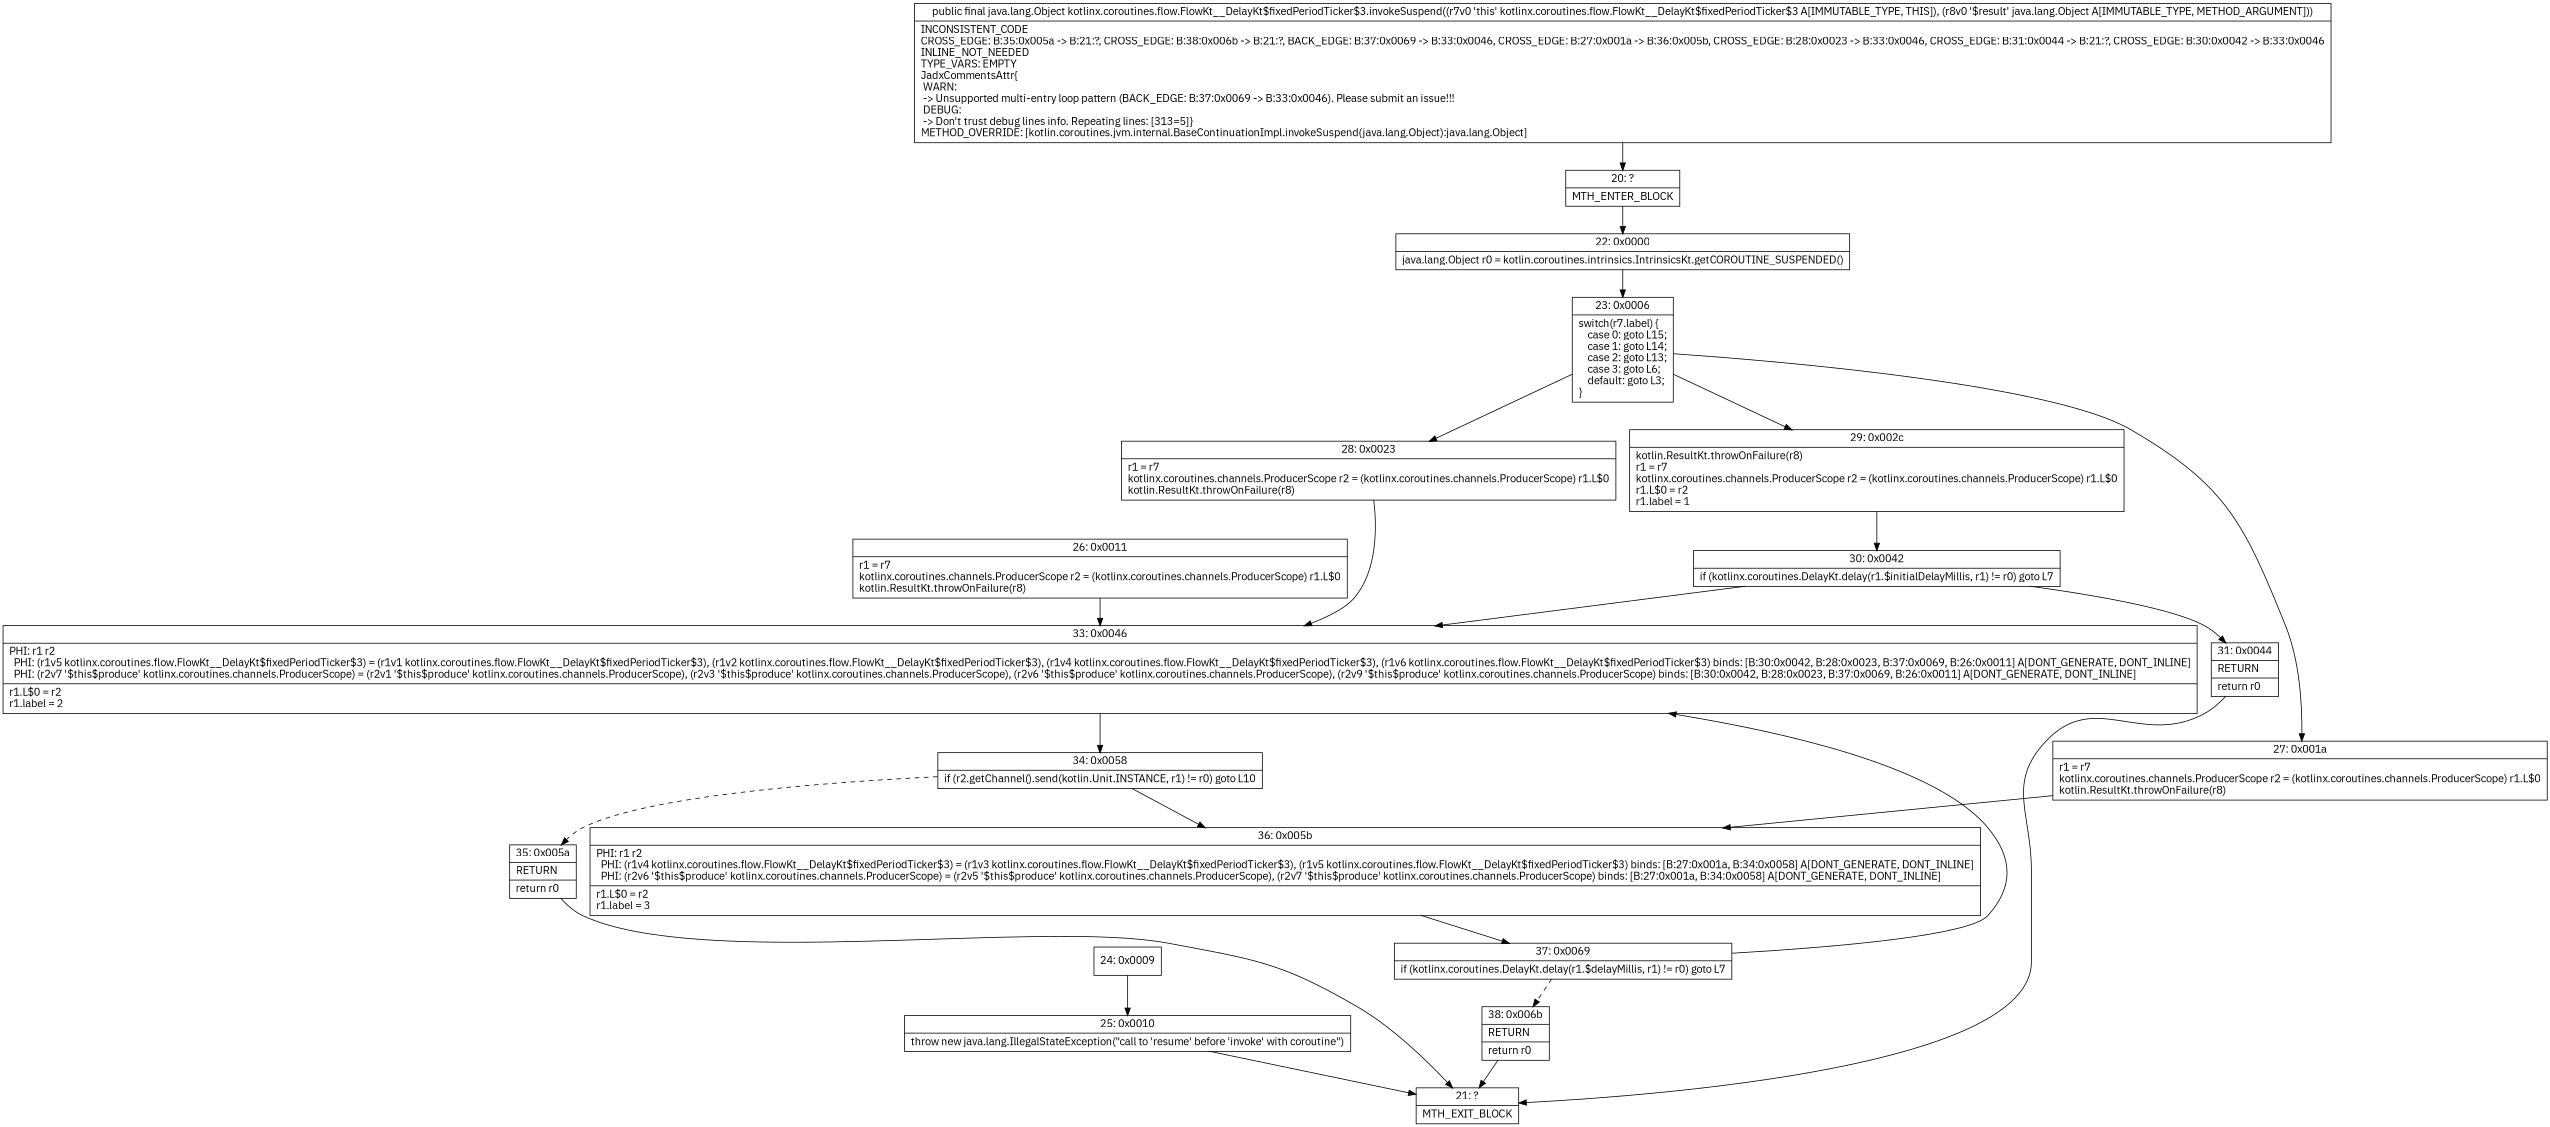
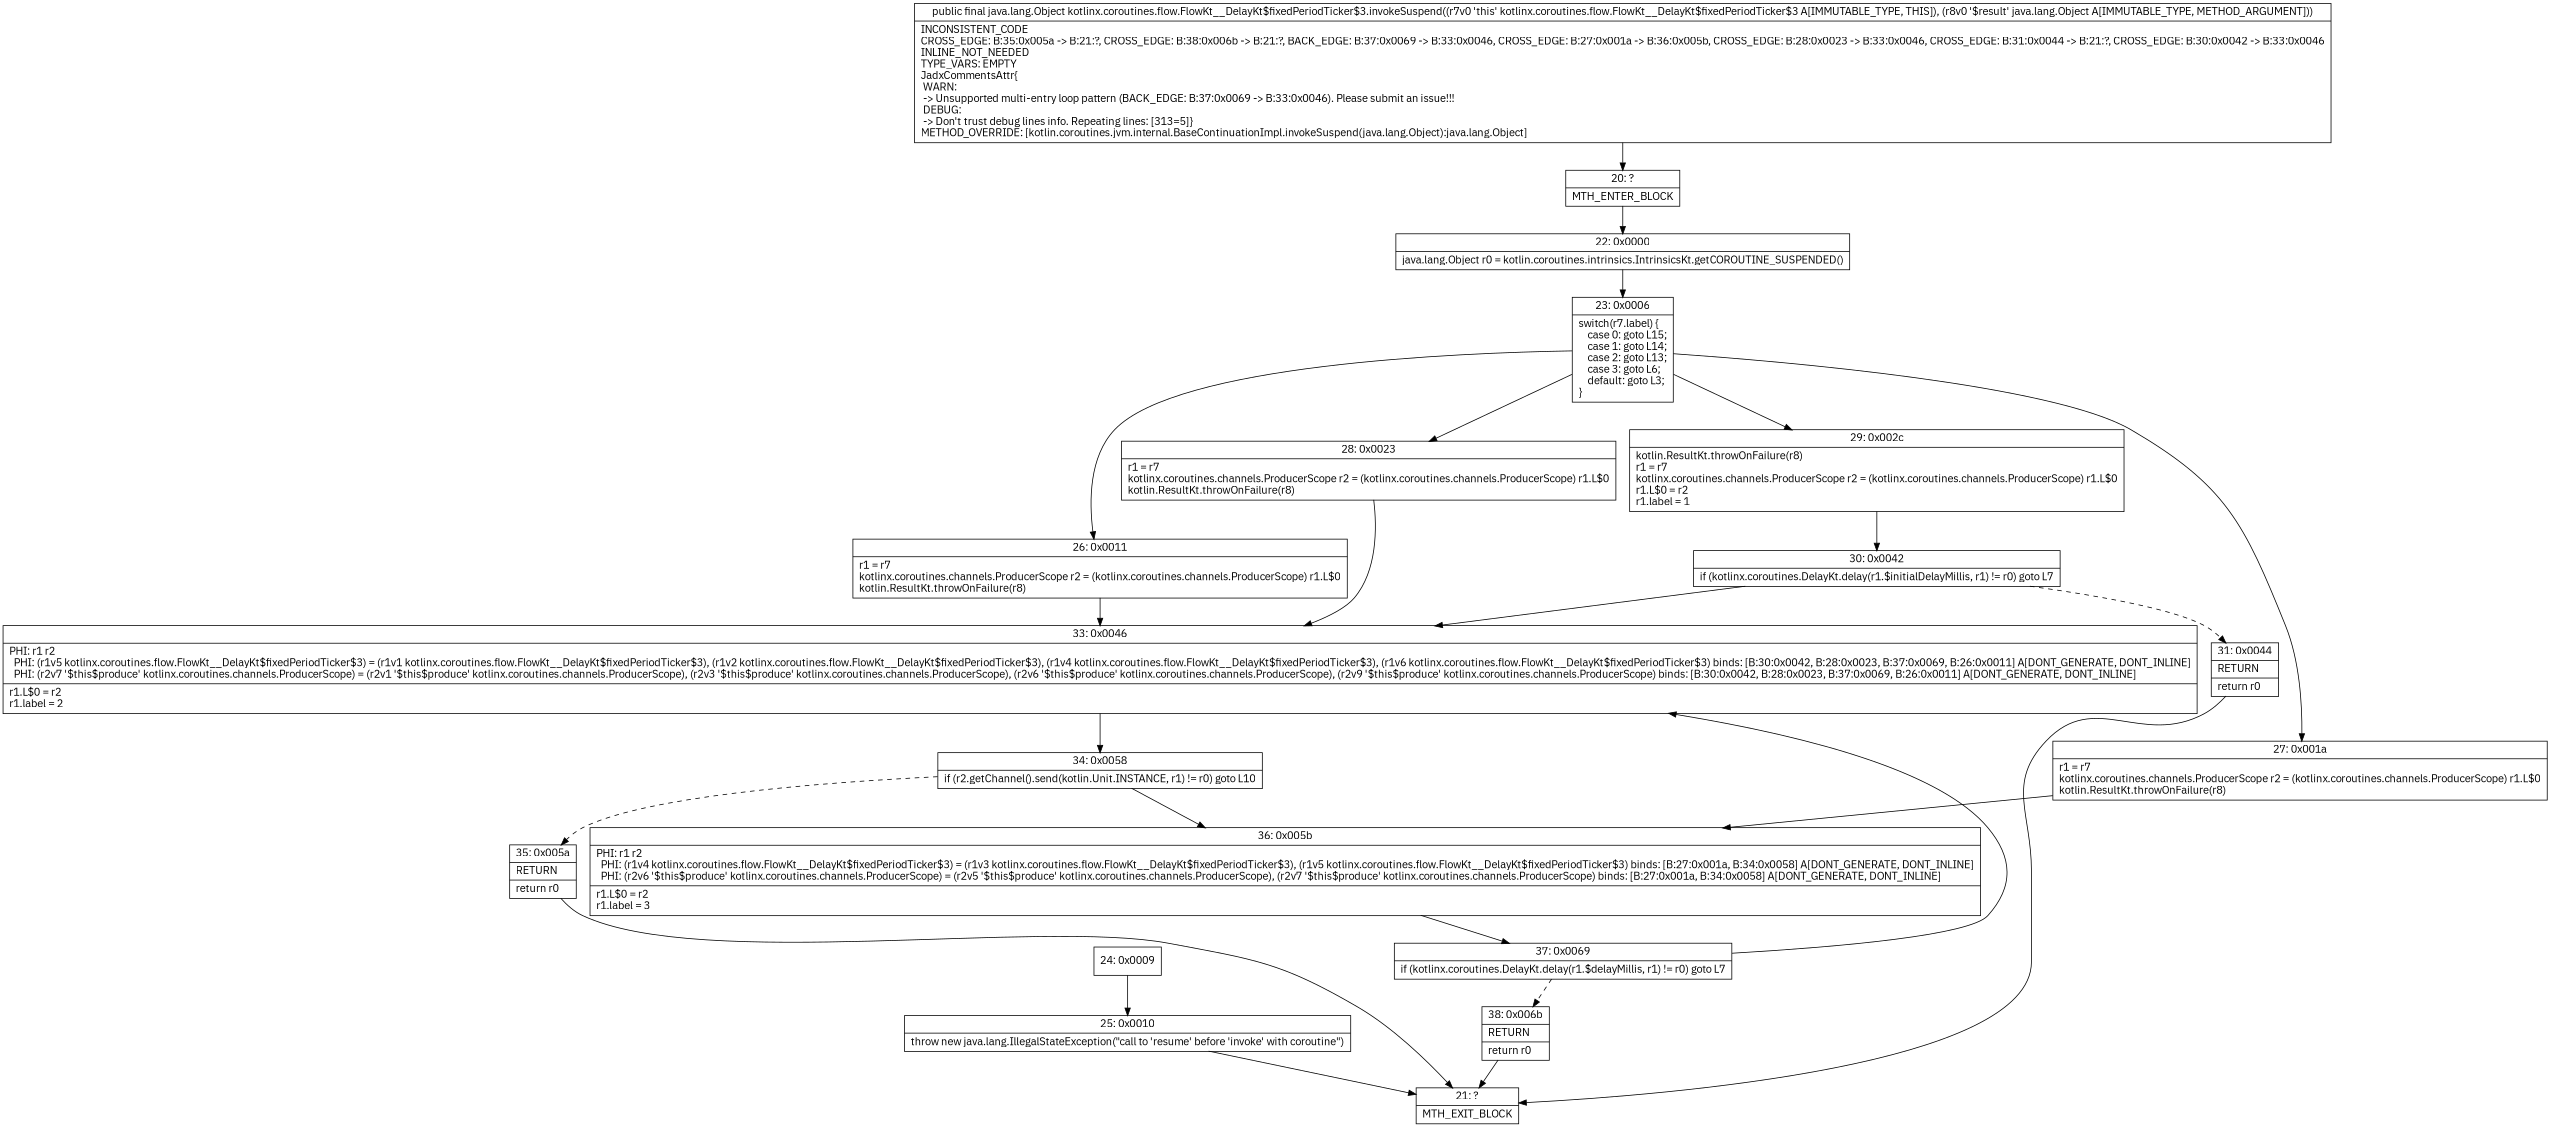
edge "23: 0x0006" -> "26: 0x0011": added
edge "30: 0x0042" -> "31: 0x0044": style solid -> dashed
